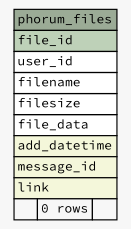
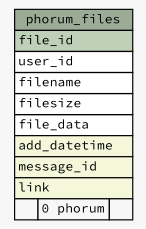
node "phorum_files": text "0 rows" -> "0 phorum"
